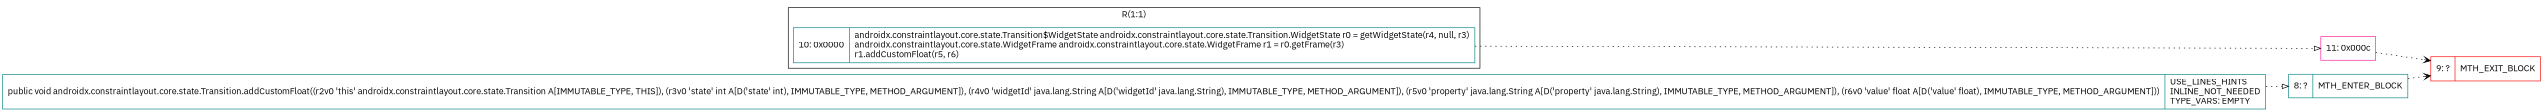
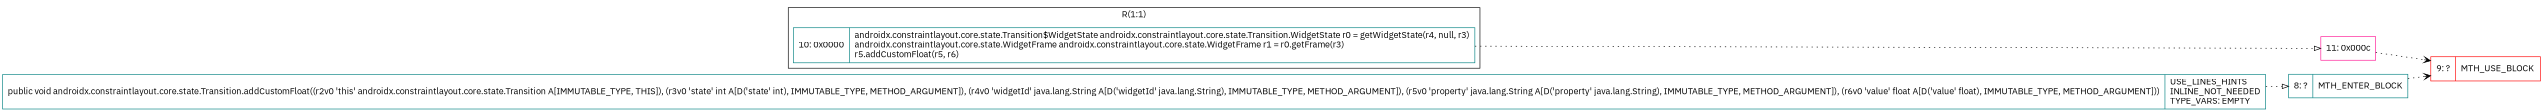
node "10: 0x0000": text "r1.addCustomFloat(r5, r6)" -> "r5.addCustomFloat(r5, r6)"
node "9: ?": text "MTH_EXIT_BLOCK" -> "MTH_USE_BLOCK"
